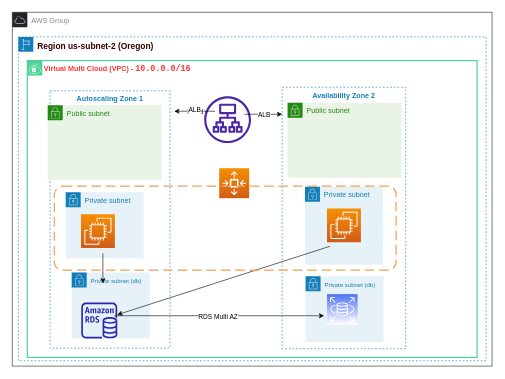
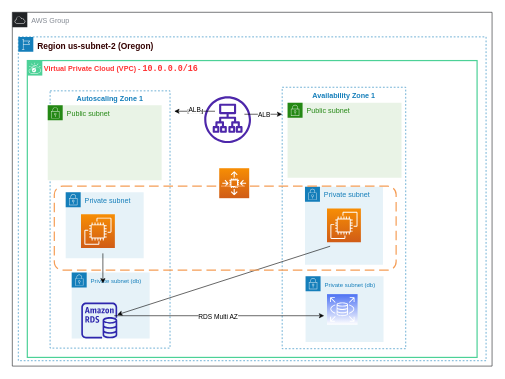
node "Virtual Multi Cloud (VPC) - 10.0.0.0/16": label "Virtual Multi Cloud (VPC) - 10.0.0.0/16" -> "Virtual Private Cloud (VPC) - 10.0.0.0/16"
node "Availability Zone 2": label "Availability Zone 2" -> "Availability Zone 1"
